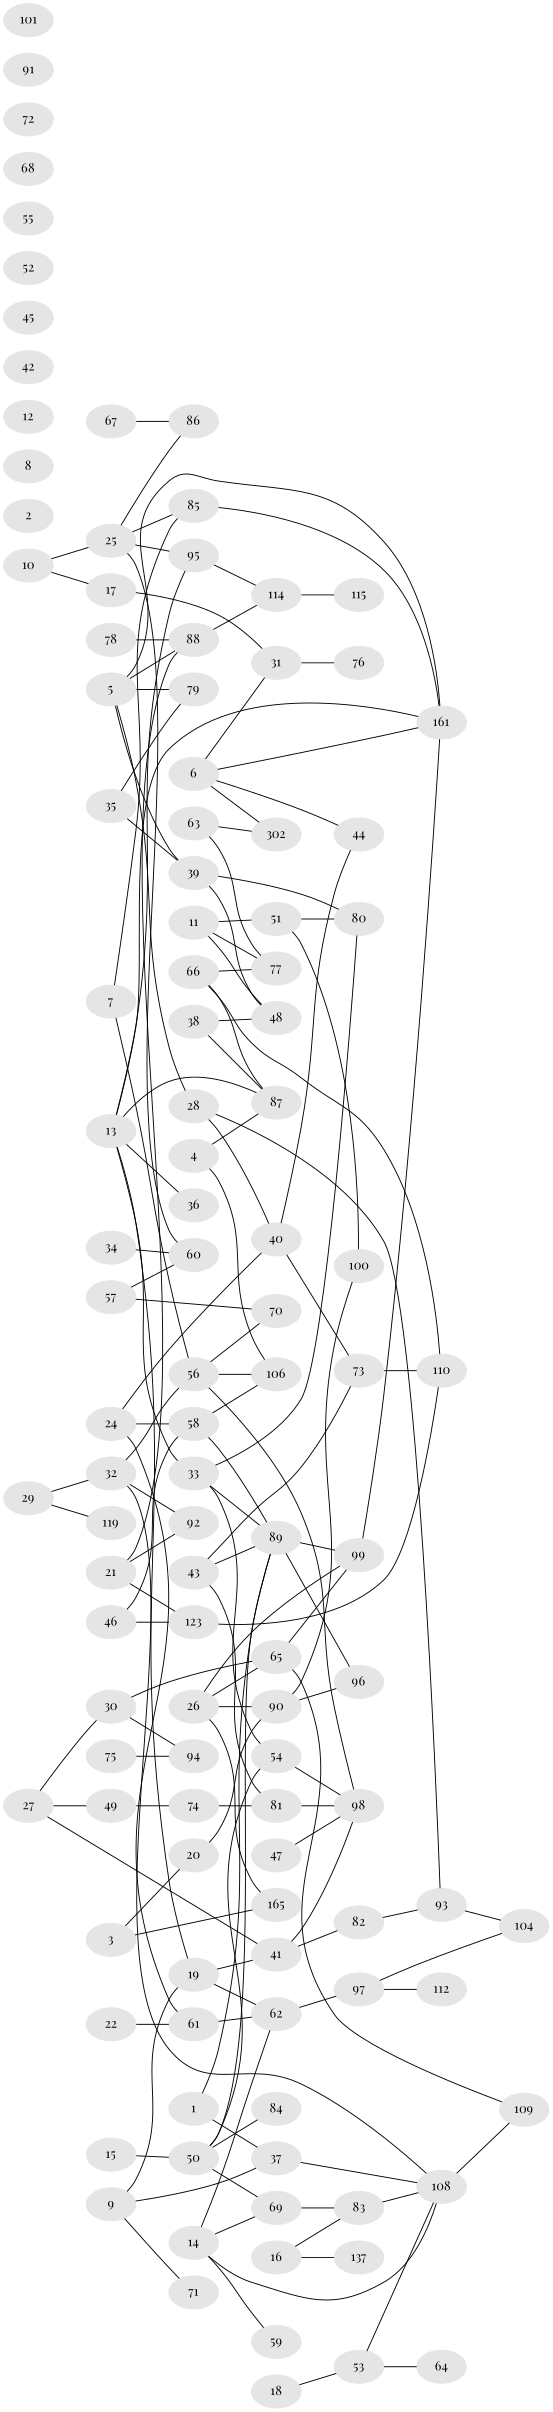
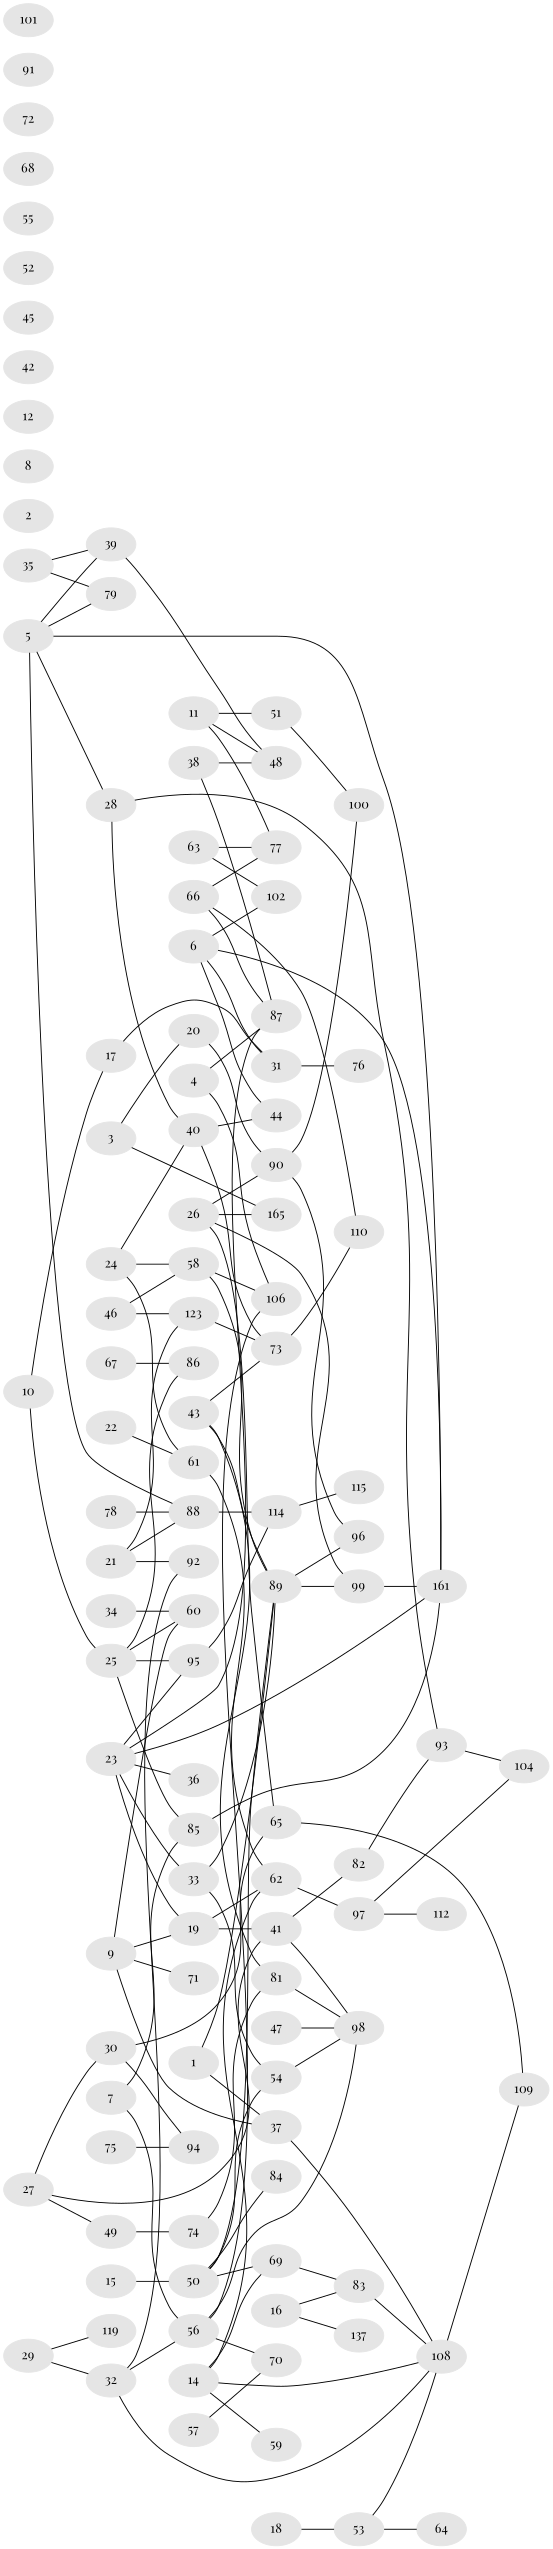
node "302": label "302" -> "102"
node "80": removed
node "13": label "13" -> "23"
edge "60" -- "57": now "60" -- "9"
edge "110" -- "123": now "73" -- "123"
edge "99" -- "65": removed
